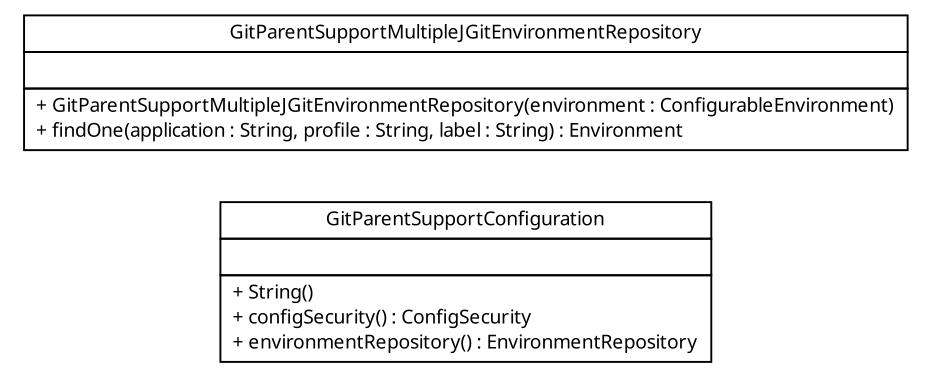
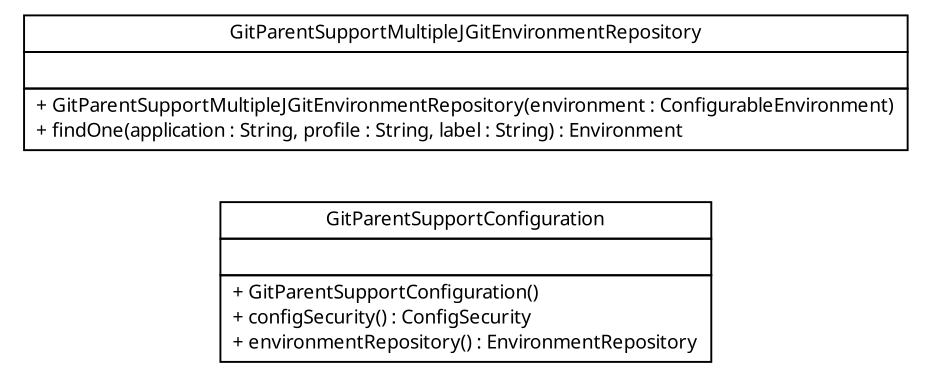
node "GitParentSupportConfiguration": text "+ String()" -> "+ GitParentSupportConfiguration()"
